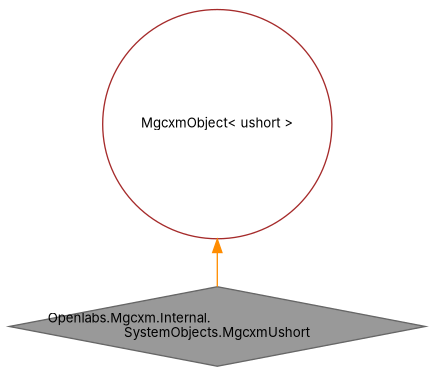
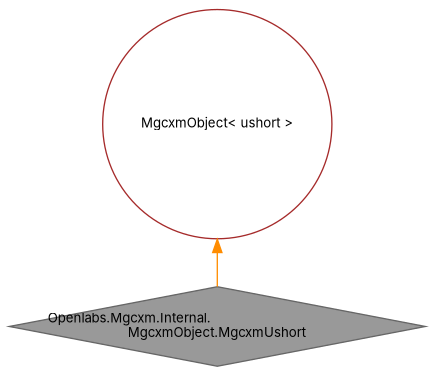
node "Openlabs.Mgcxm.Internal. SystemObjects.MgcxmUshort": label "Openlabs.Mgcxm.Internal. SystemObjects.MgcxmUshort" -> "Openlabs.Mgcxm.Internal. MgcxmObject.MgcxmUshort"
